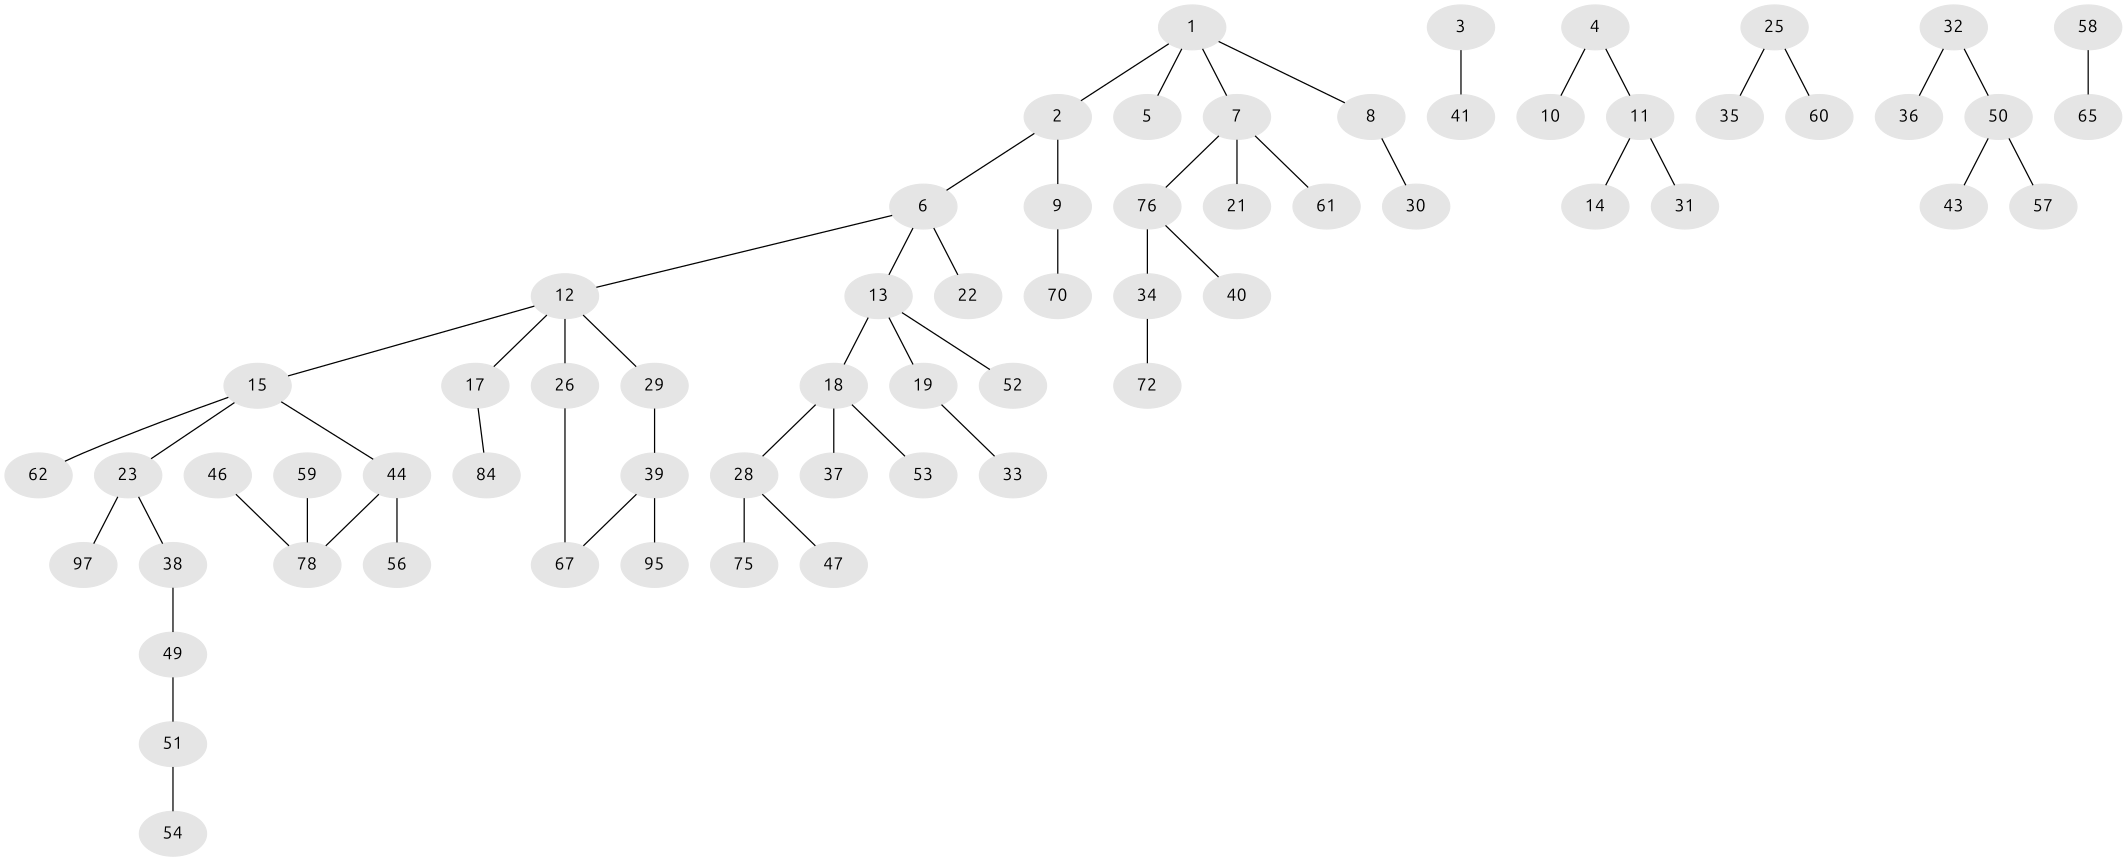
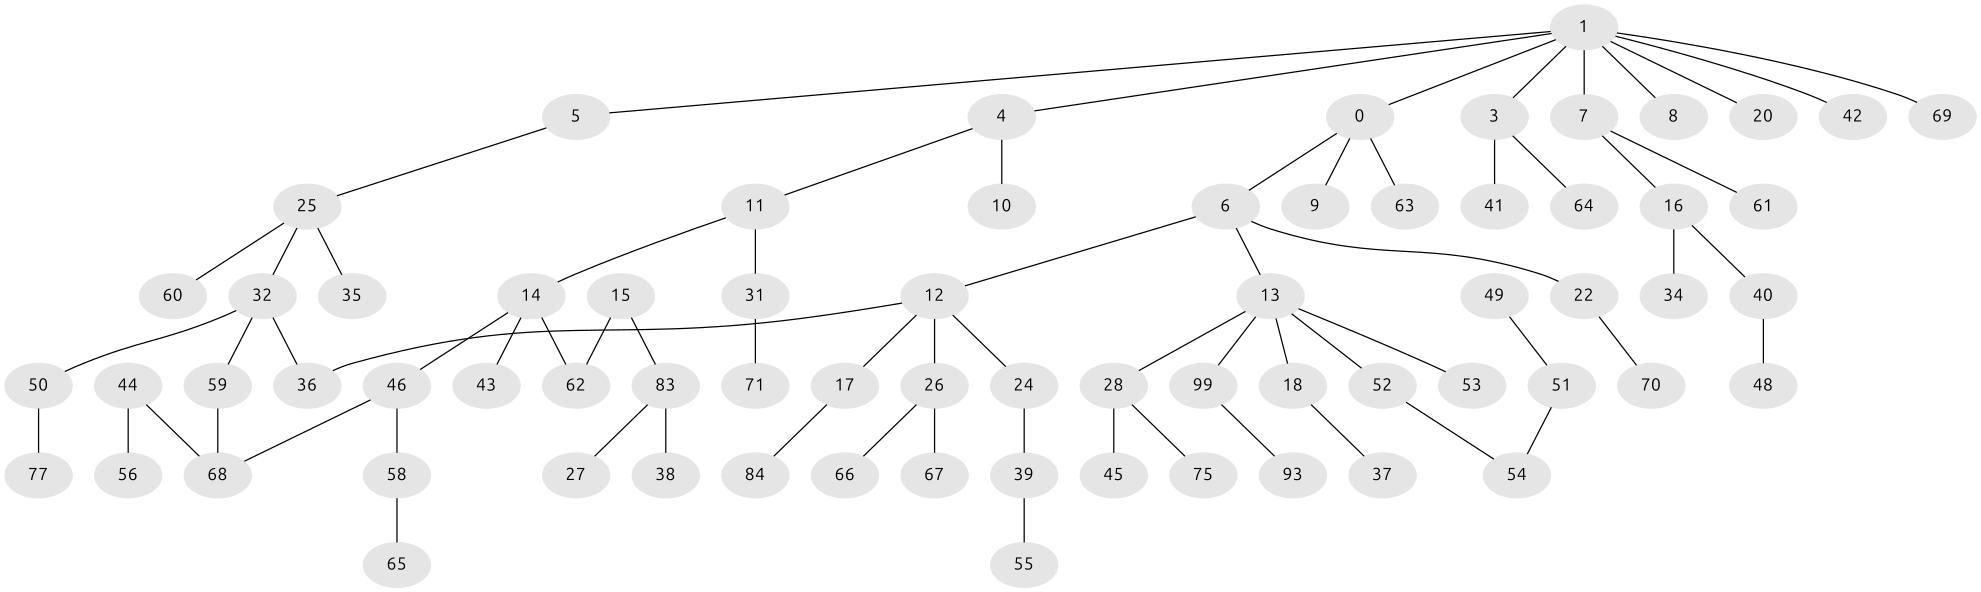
edge "1" -- "4": added
edge "1" -- "3": added
node "2": label "2" -> "0"
node "20": added
node "42": added
node "69": added
edge "5" -- "25": added
edge "50" -- "43": now "14" -- "43"
node "76": label "76" -> "16"
node "21": removed
node "63": added
node "30": removed
node "64": added
node "57": label "57" -> "77"
edge "25" -- "32": added
edge "9" -- "70": now "22" -- "70"
edge "32" -- "59": added
edge "12" -- "15": now "12" -- "36"
edge "14" -- "62": added
edge "14" -- "46": added
node "29": label "29" -> "24"
node "71": added
node "19": label "19" -> "99"
node "72": removed
node "48": added
edge "18" -- "28": now "13" -- "28"
edge "18" -- "53": now "13" -- "53"
edge "15" -- "44": removed
edge "46" -- "58": added
edge "52" -- "54": added
node "23": label "23" -> "83"
node "66": added
node "33": label "33" -> "93"
edge "39" -- "67": removed
node "97": label "97" -> "27"
node "78": label "78" -> "68"
node "95": label "95" -> "55"
node "47": label "47" -> "45"
edge "38" -- "49": removed
